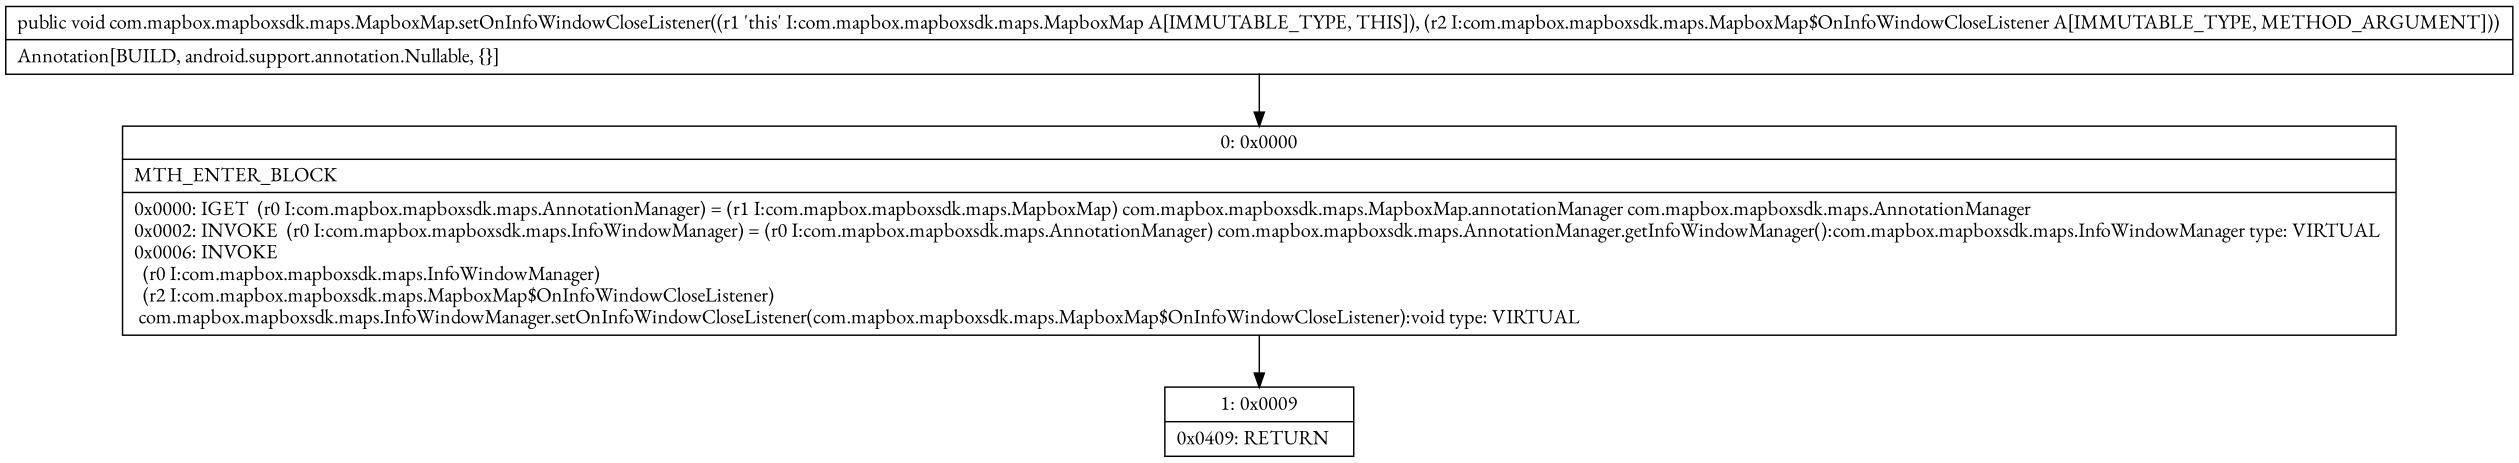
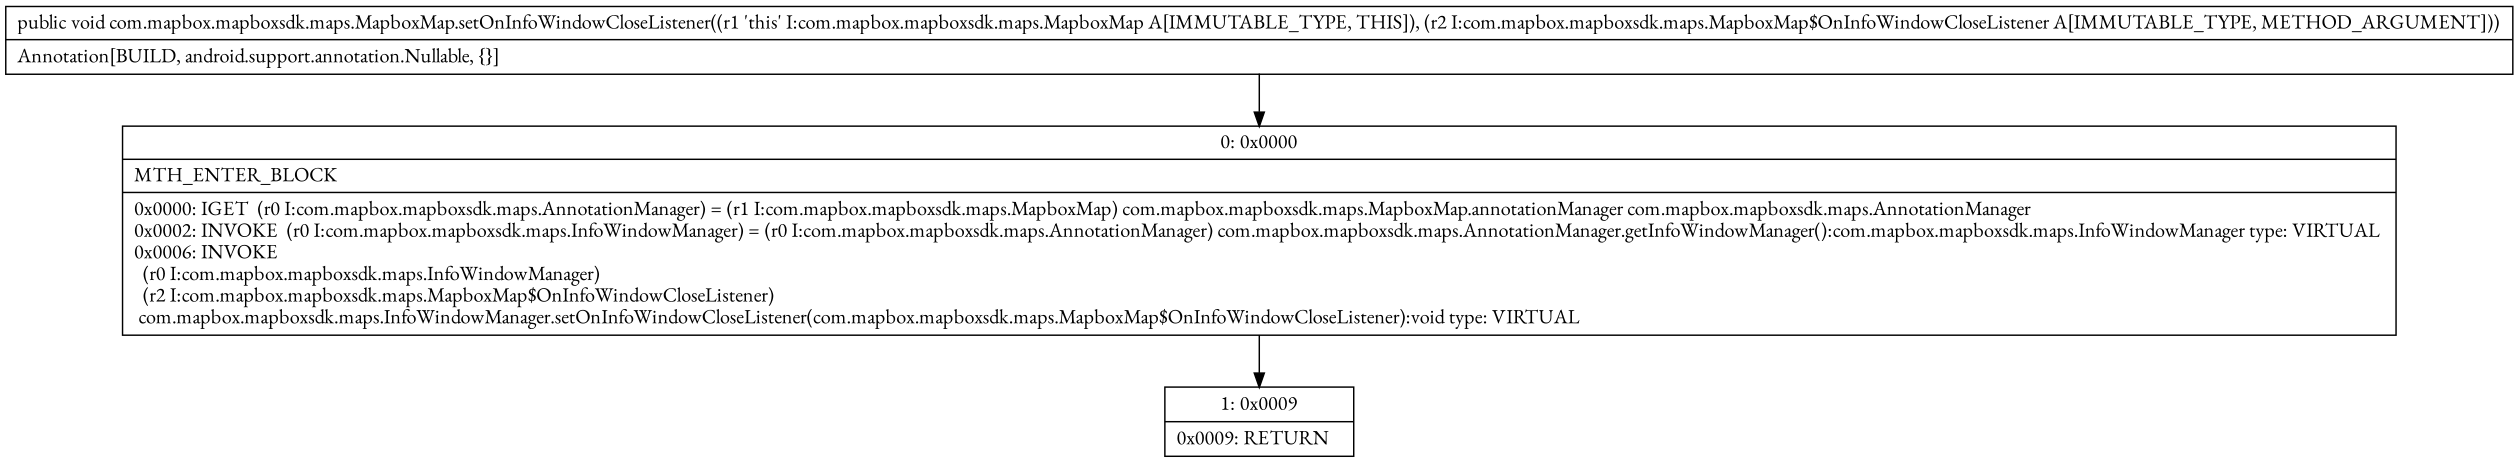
node "1: 0x0009": text "0x0409: RETURN" -> "0x0009: RETURN"
